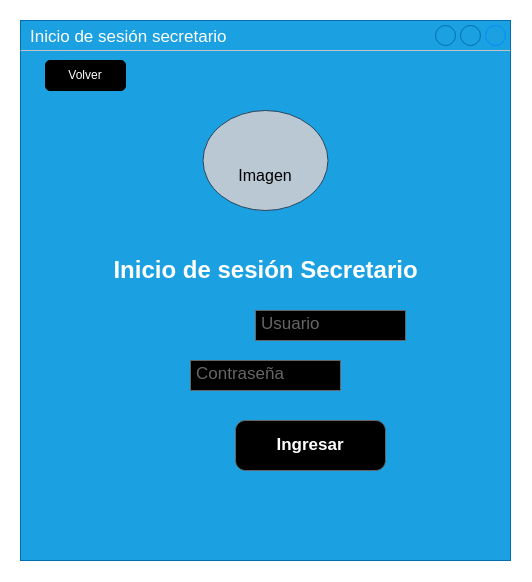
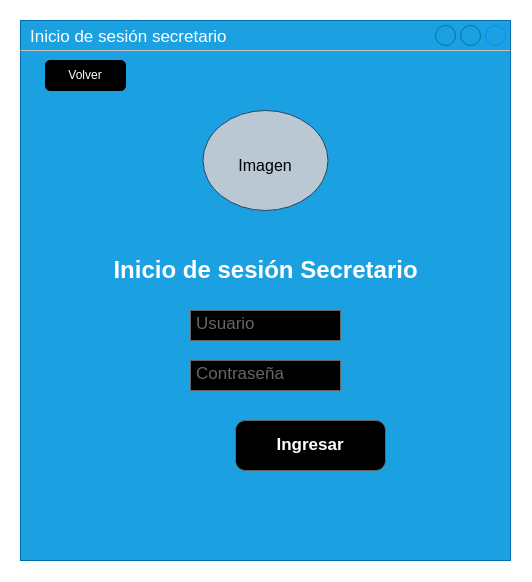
node "Imagen": moved (266, 176) -> (266, 166)
node "Usuario": moved (331, 326) -> (266, 326)
